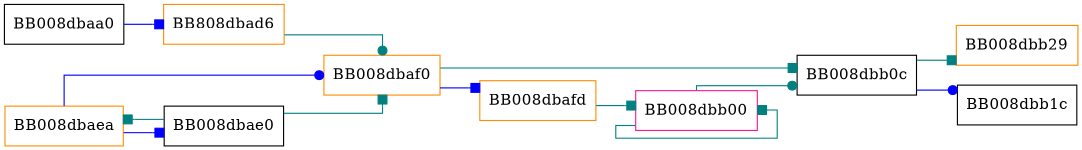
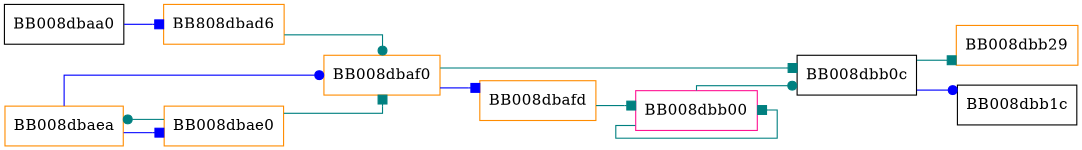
edge "BB008dbae0" -> "BB008dbaea": arrowhead box -> dot
node "BB008dbae0": color black -> darkorange
